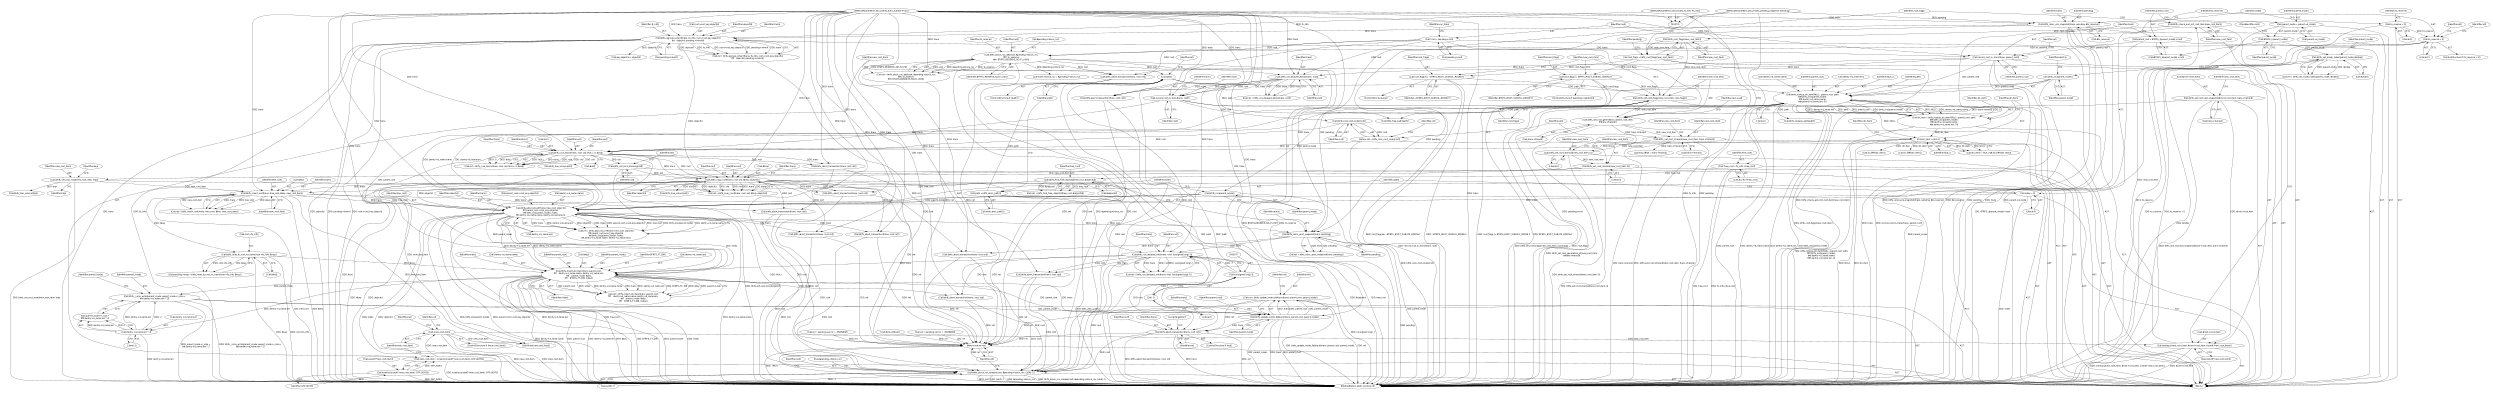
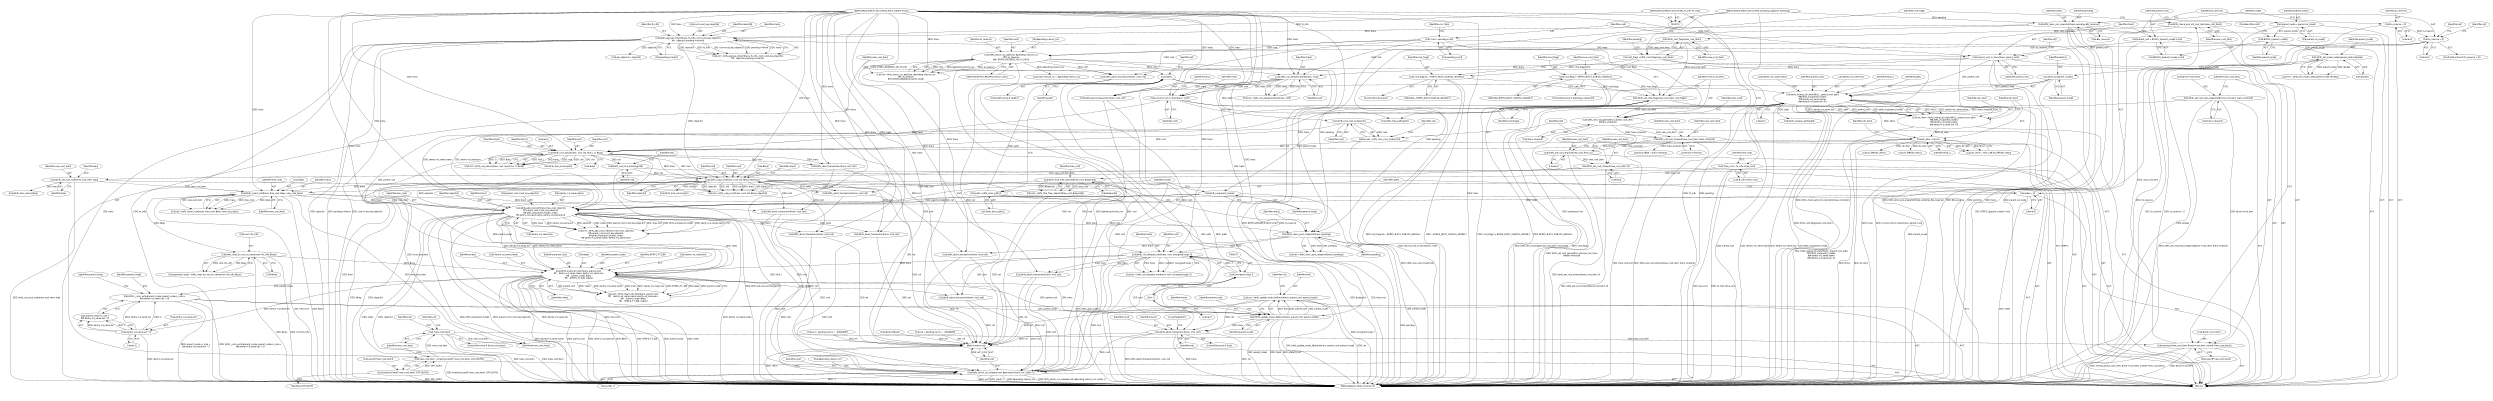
edge "(MethodParameterIn,struct btrfs_trans_handle *trans)" -> "(Call,btrfs_reloc_pre_snapshot(trans, pending, &to_reserve))": removed, label "DDG: trans"
edge "(Identifier,tmp)" -> "(Call,btrfs_set_root_node(new_root_item, tmp))": added, label "AST:"
edge "(Call,btrfs_set_root_flags(new_root_item, root_flags))" -> "(Block,)": label "AST: " -> "BTRFS: "
edge "(Identifier,GFP_NOFS)" -> "(Call,kmalloc(sizeof(*new_root_item), GFP_NOFS))": removed, label "AST:"
